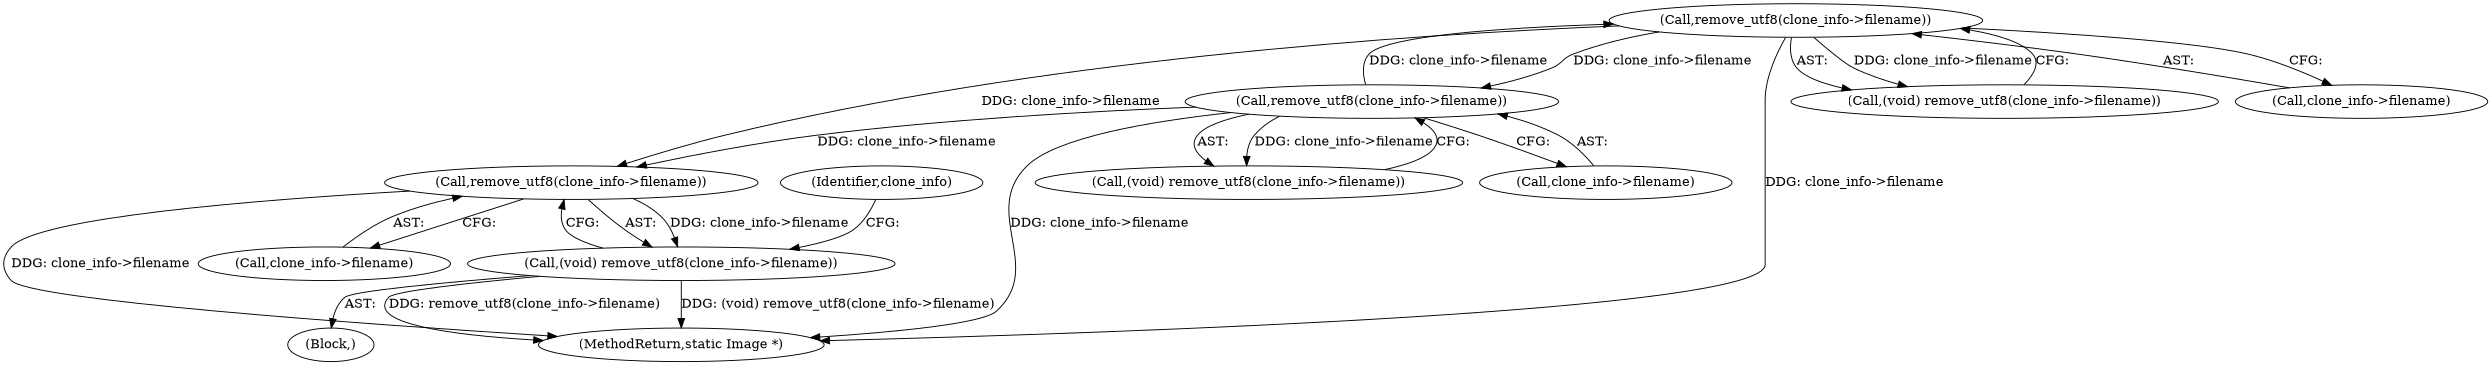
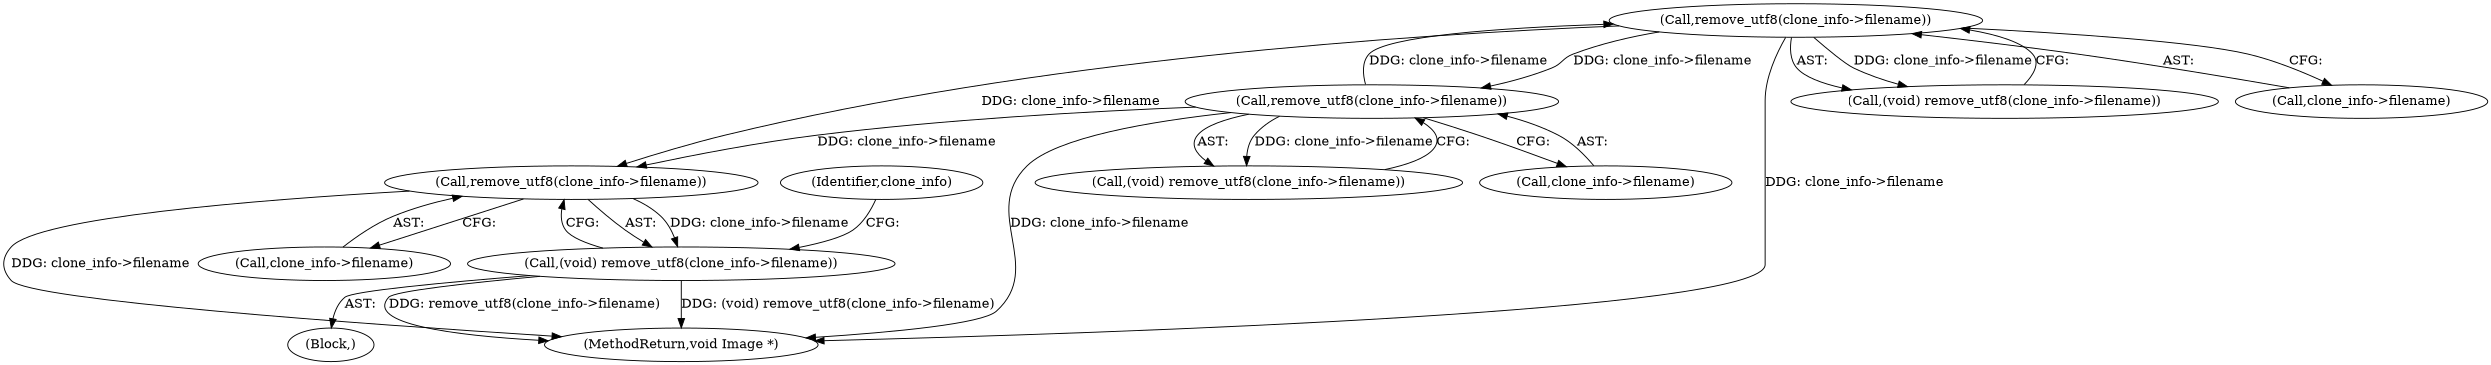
node "(MethodReturn,static Image *)": label "(MethodReturn,static Image *)" -> "(MethodReturn,void Image *)"
